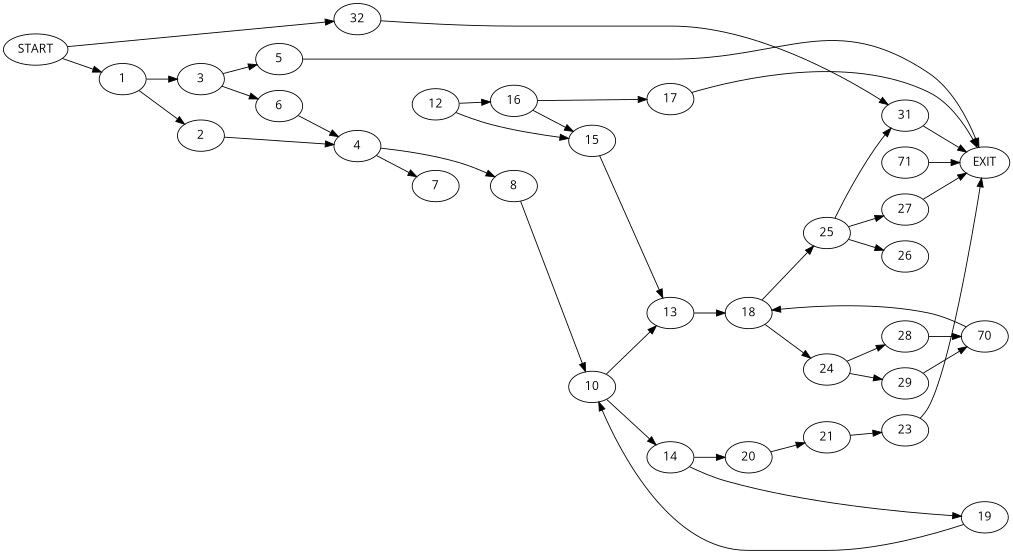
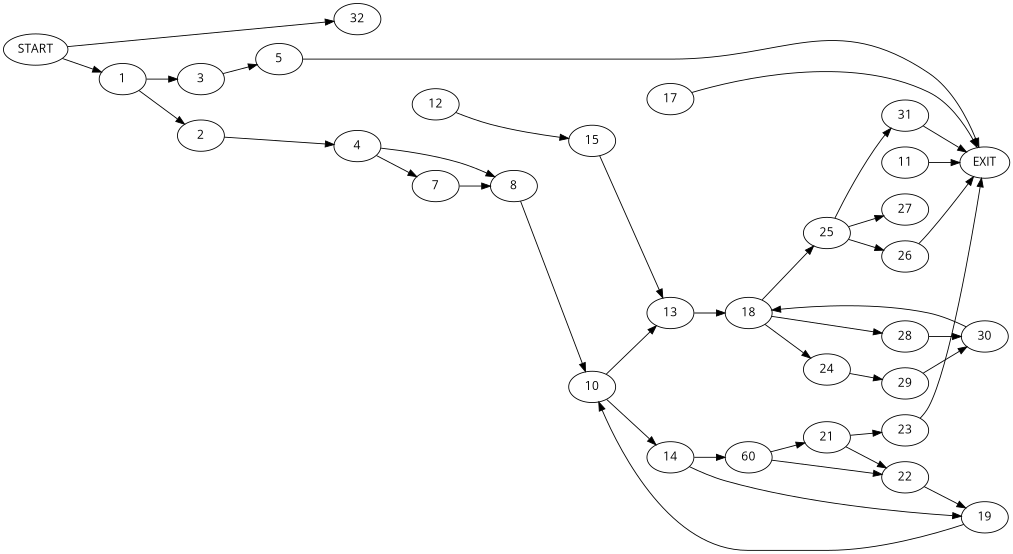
edge "32" -> "31": removed
node "16": removed
node "6": removed
node "71": label "71" -> "11"
edge "7" -> "8": added
edge "27" -> "EXIT": now "26" -> "EXIT"
node "70": label "70" -> "30"
edge "24" -> "28": now "18" -> "28"
node "20": label "20" -> "60"
node "22": added
